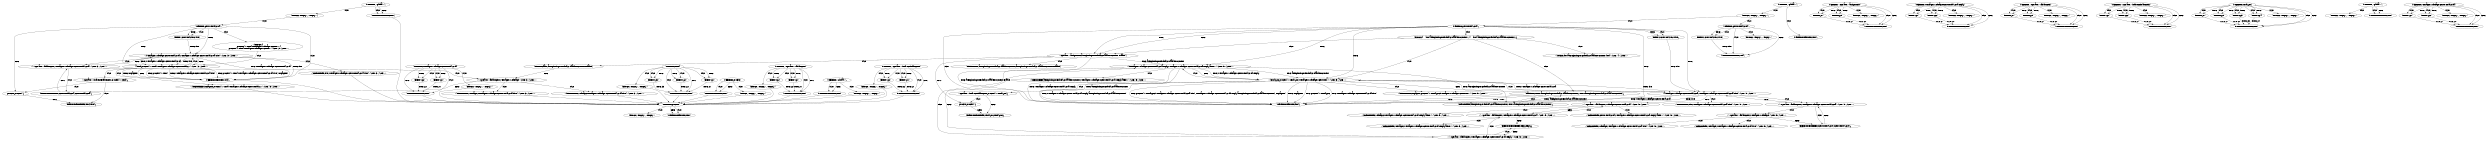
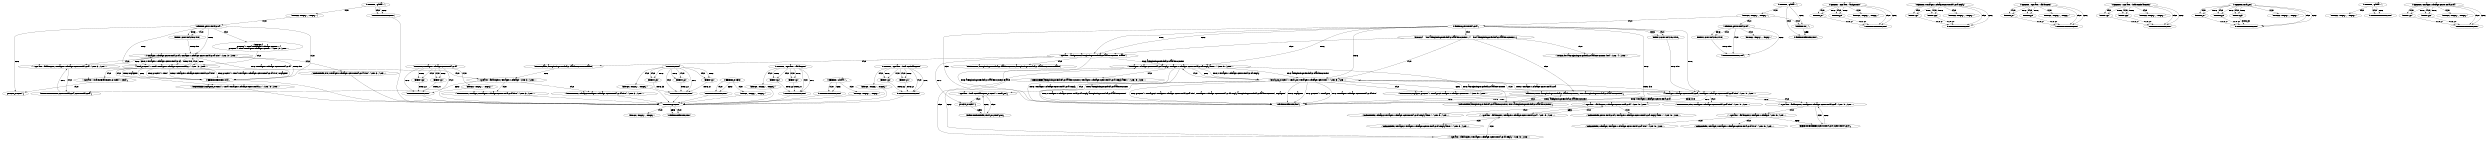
node "(PARAM,p4)": removed
node "(UNKNOWN,),))": added
node "(FIELD_IDENTIFIER,send,send)": removed
edge "(<operator>.indirectFieldAccess,process()->sendSync)" -> "(FIELD_IDENTIFIER,sendSync,sendSync)": label "CFG: " -> "AST: "
edge "(FIELD_IDENTIFIER,sendSync,sendSync)" -> "(<operator>.indirectFieldAccess,process()->sendSync)": added, label "CFG:"
node "(FIELD_IDENTIFIER,Reply,Reply)": removed
